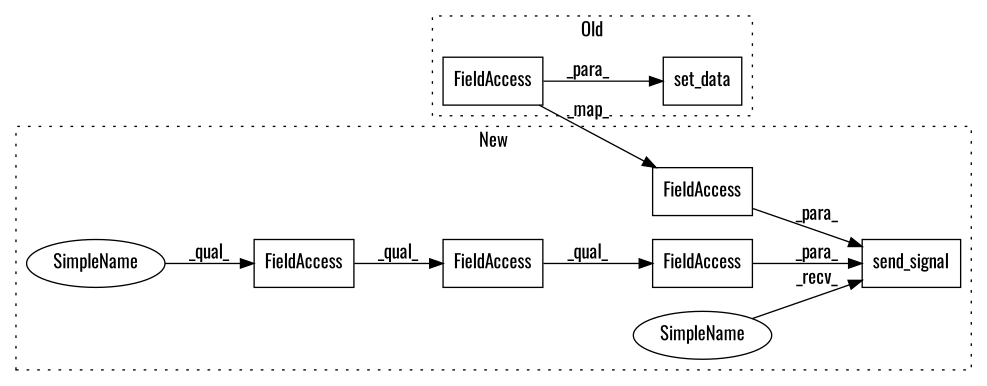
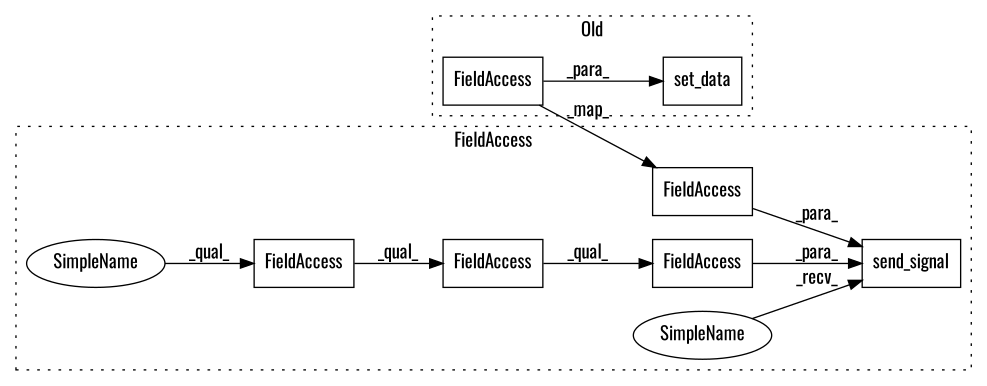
cluster "New": label "New" -> "FieldAccess"
